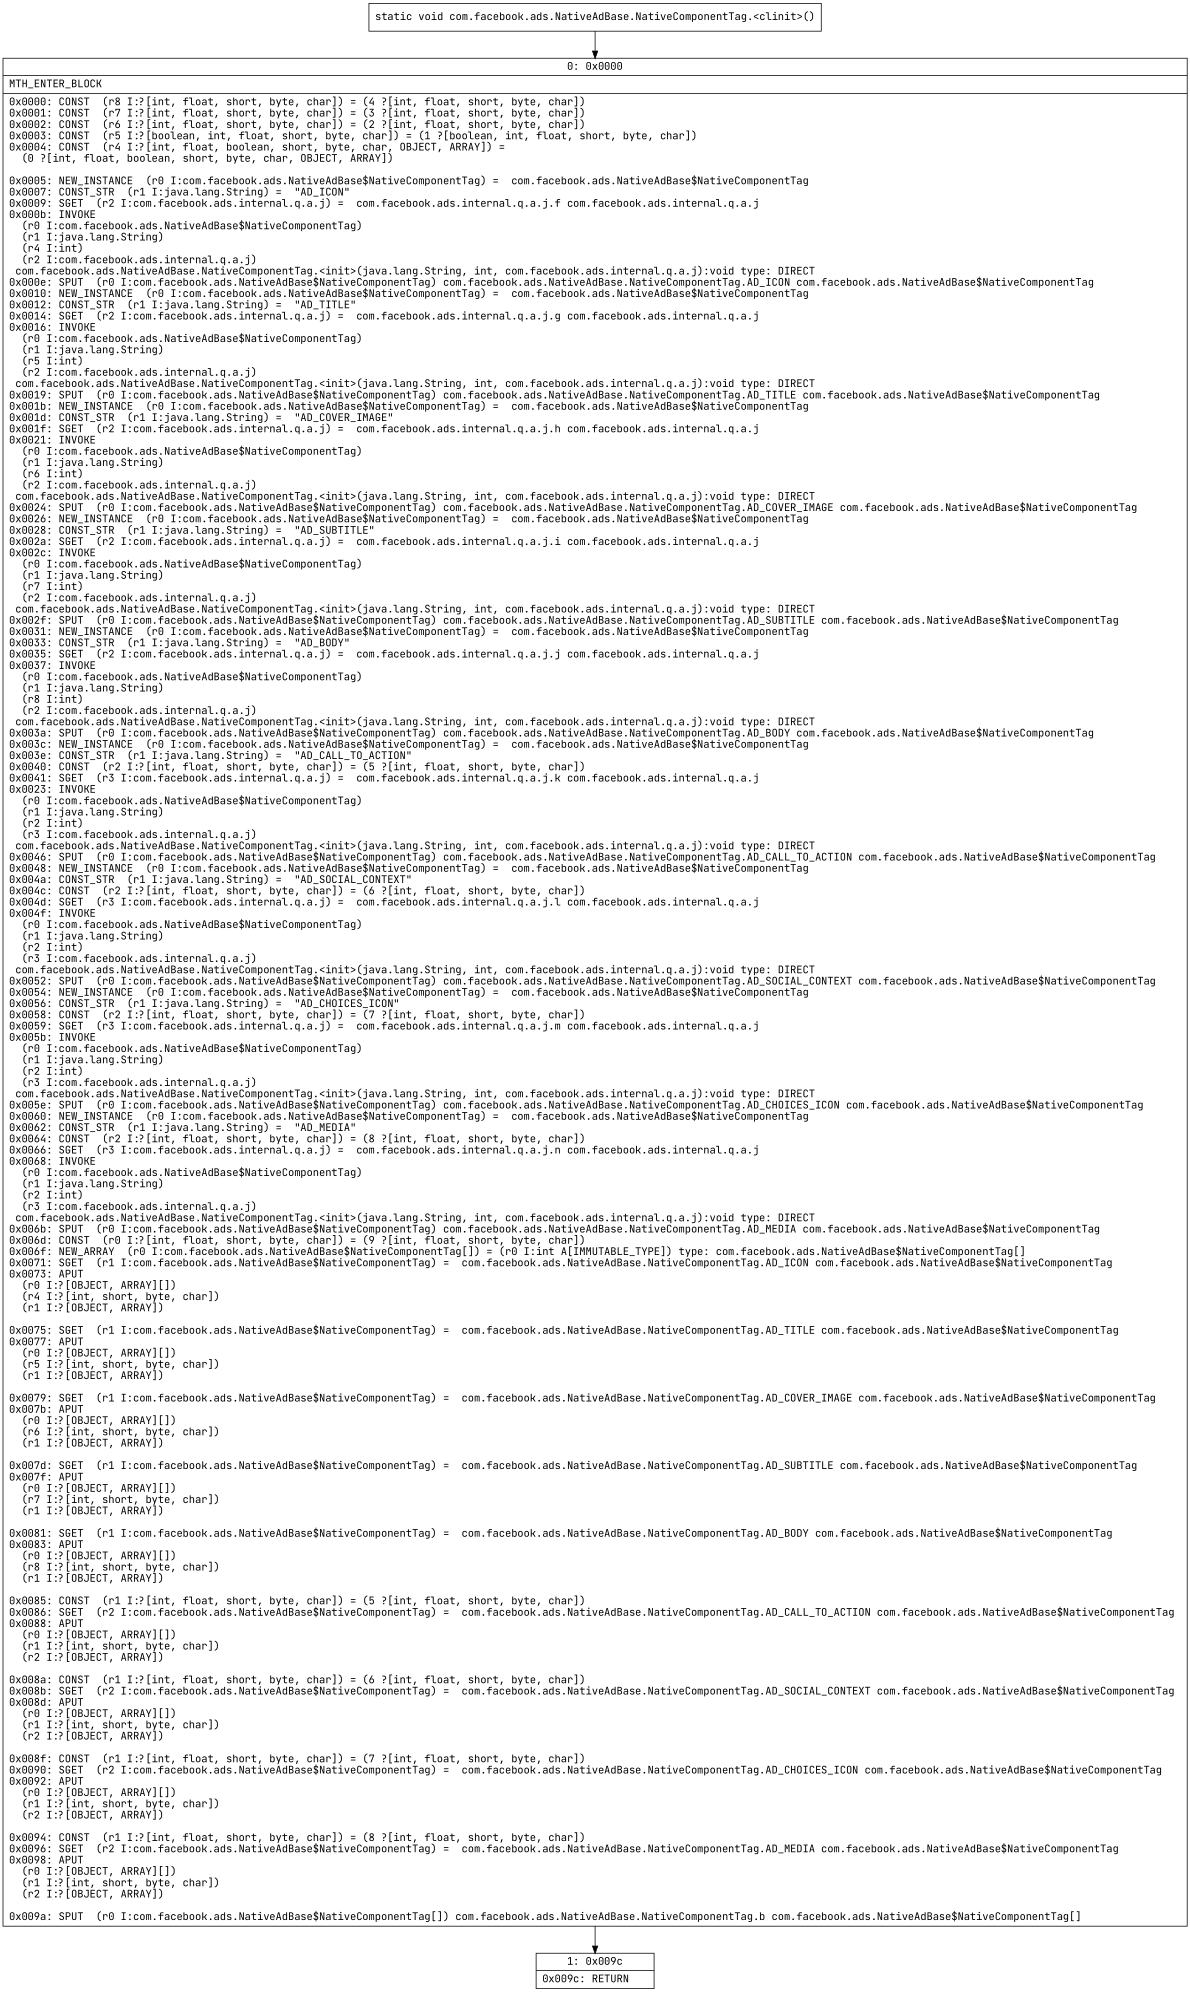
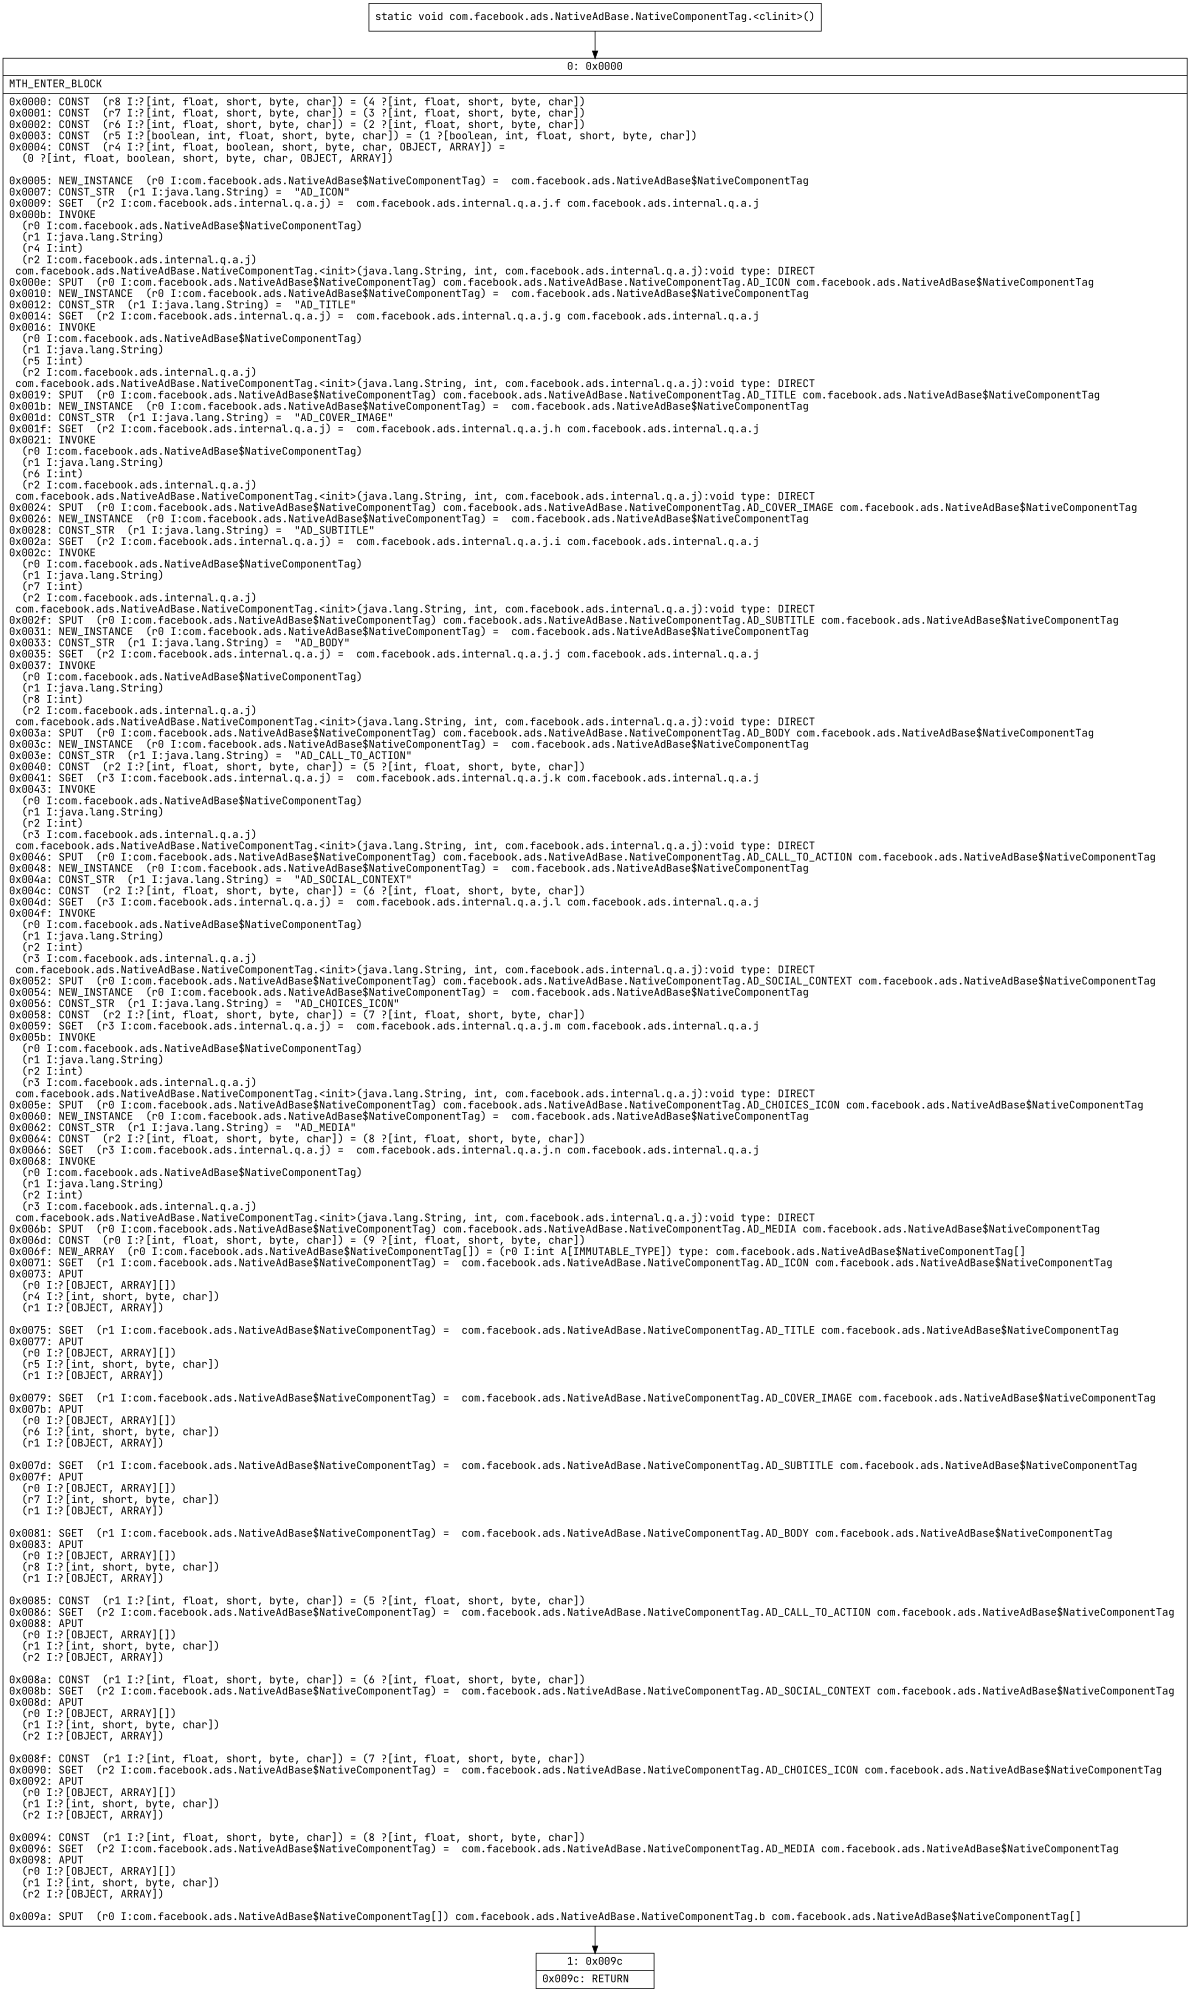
node "0: 0x0000": text "0x0023: INVOKE" -> "0x0043: INVOKE"
